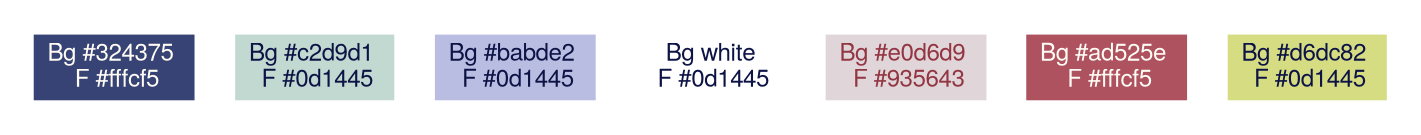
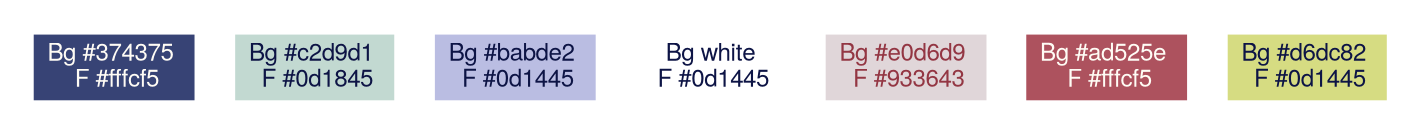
node "Bg #324375 F #fffcf5": label "Bg #324375 F #fffcf5" -> "Bg #374375 F #fffcf5"
node "Bg #c2d9d1 F #0d1445": label "Bg #c2d9d1 F #0d1445" -> "Bg #c2d9d1 F #0d1845"
node "Bg #e0d6d9 F #935643": label "Bg #e0d6d9 F #935643" -> "Bg #e0d6d9 F #933643"
